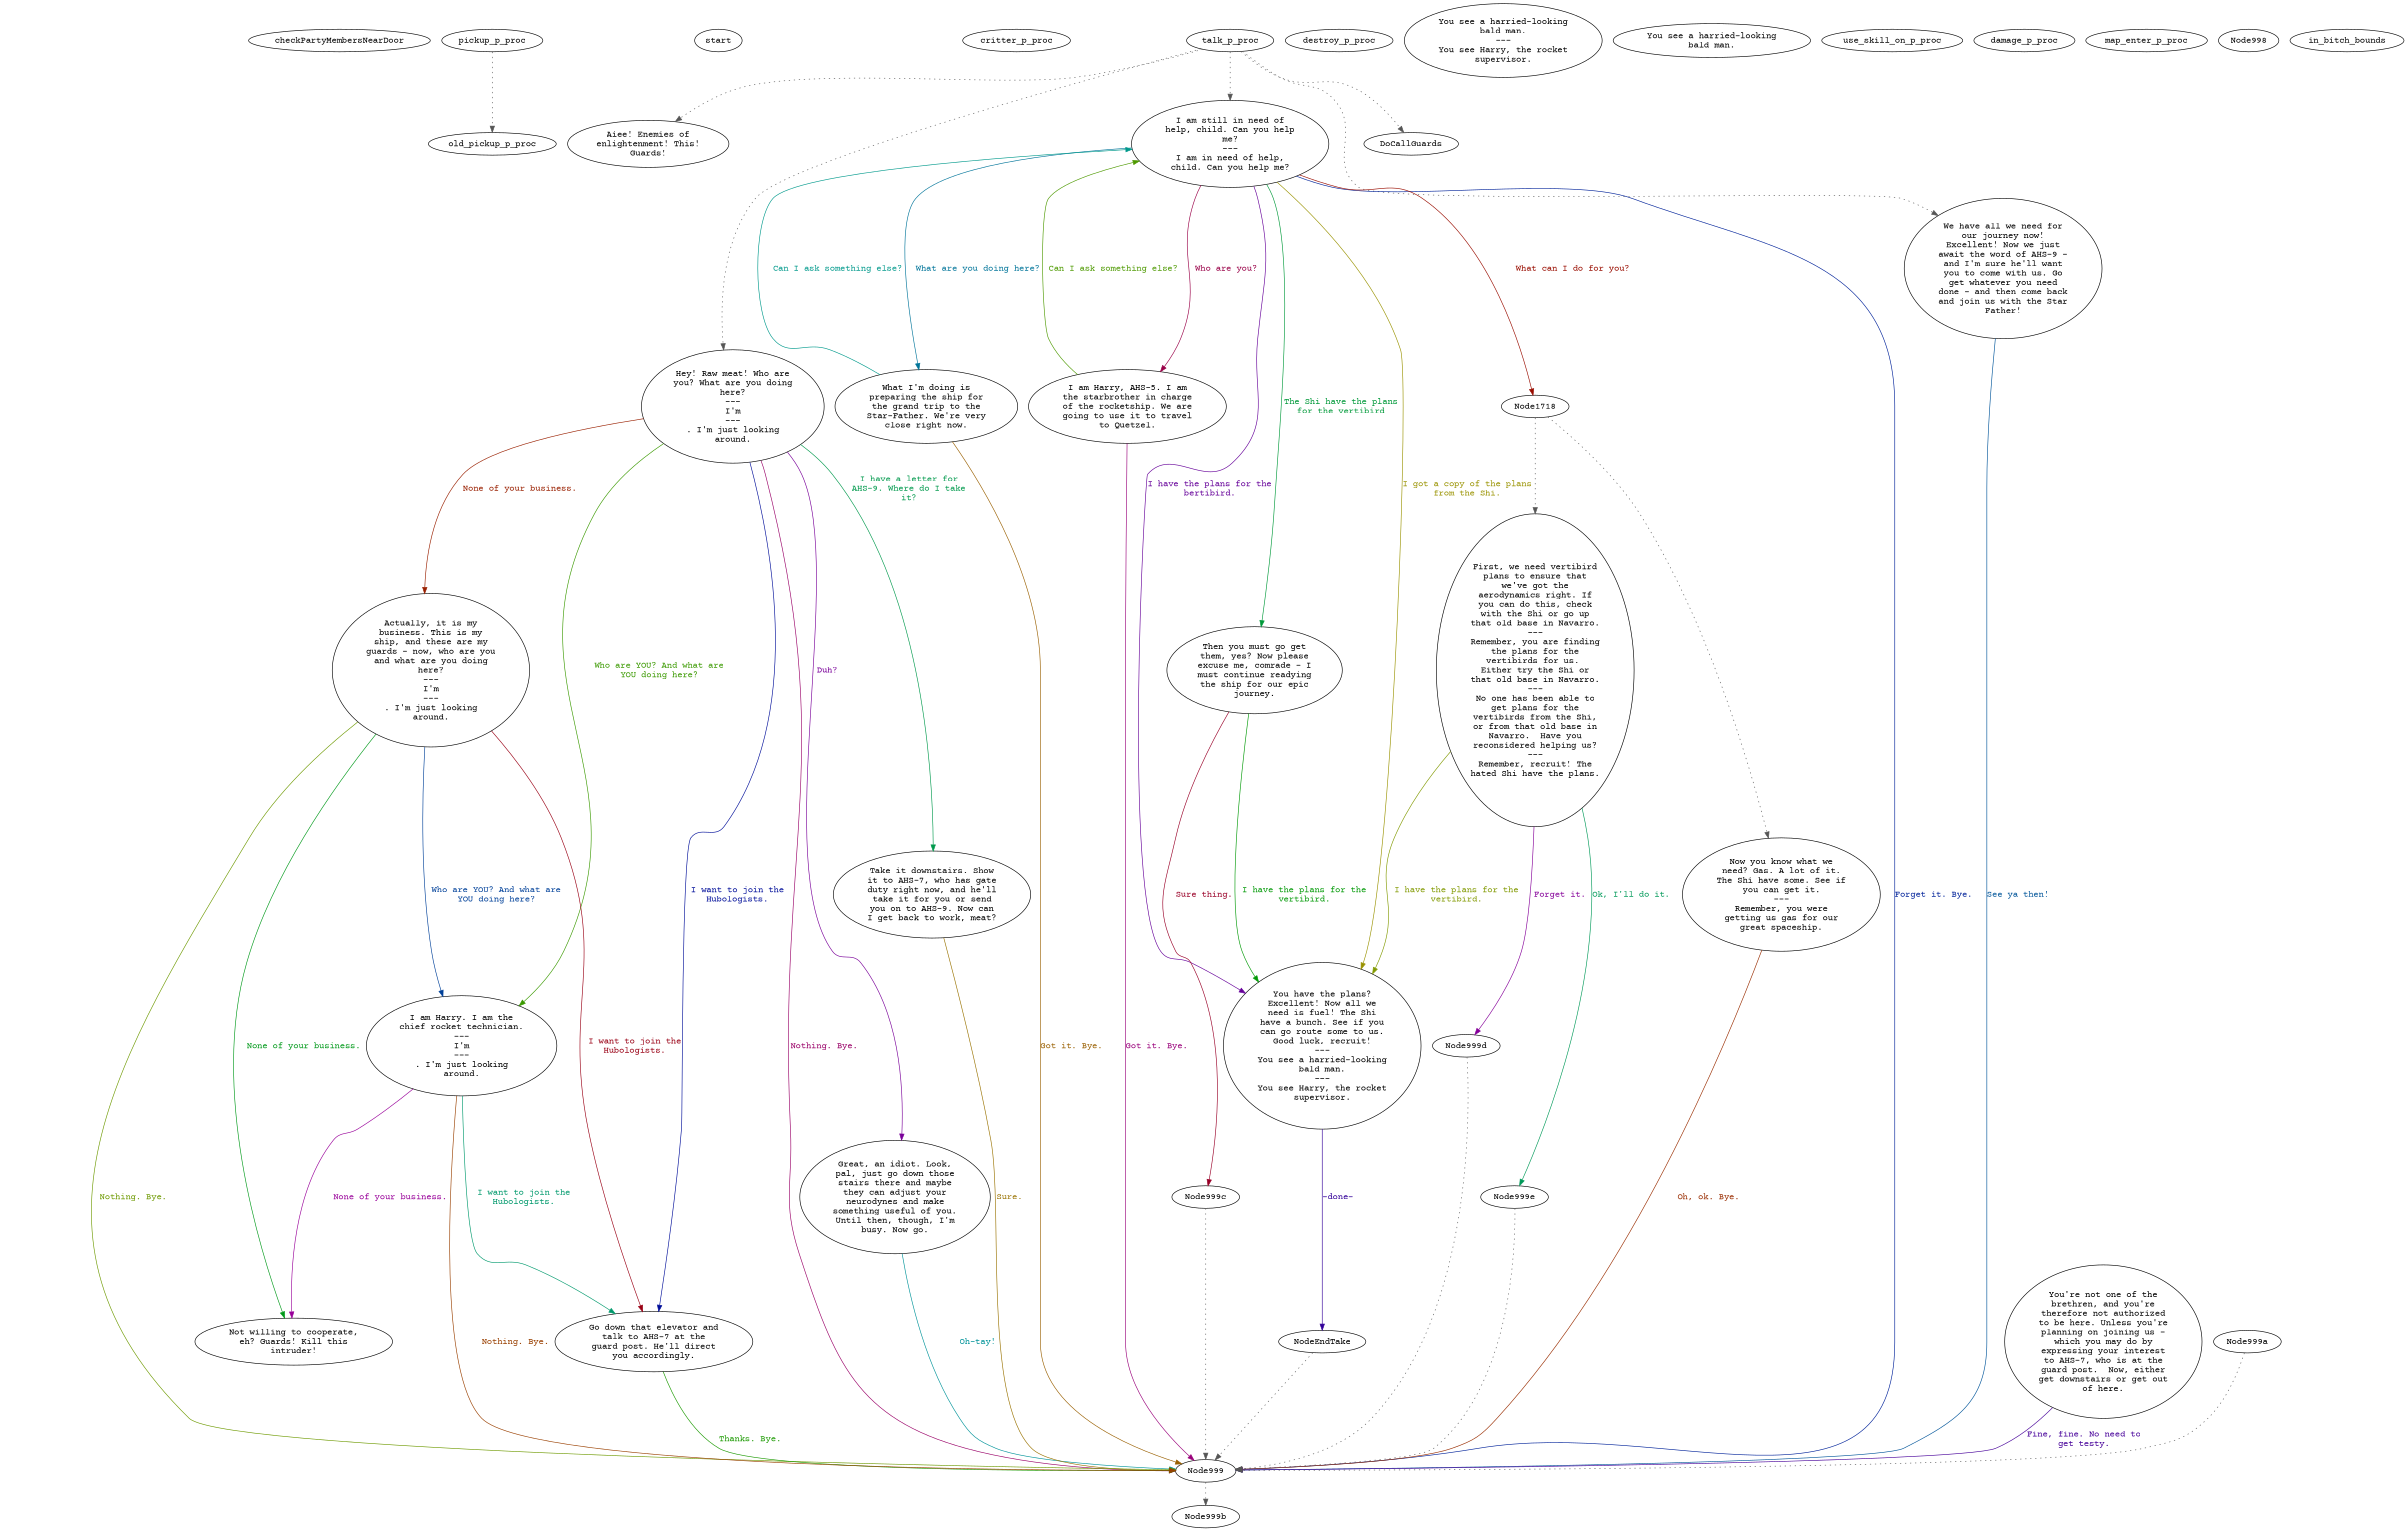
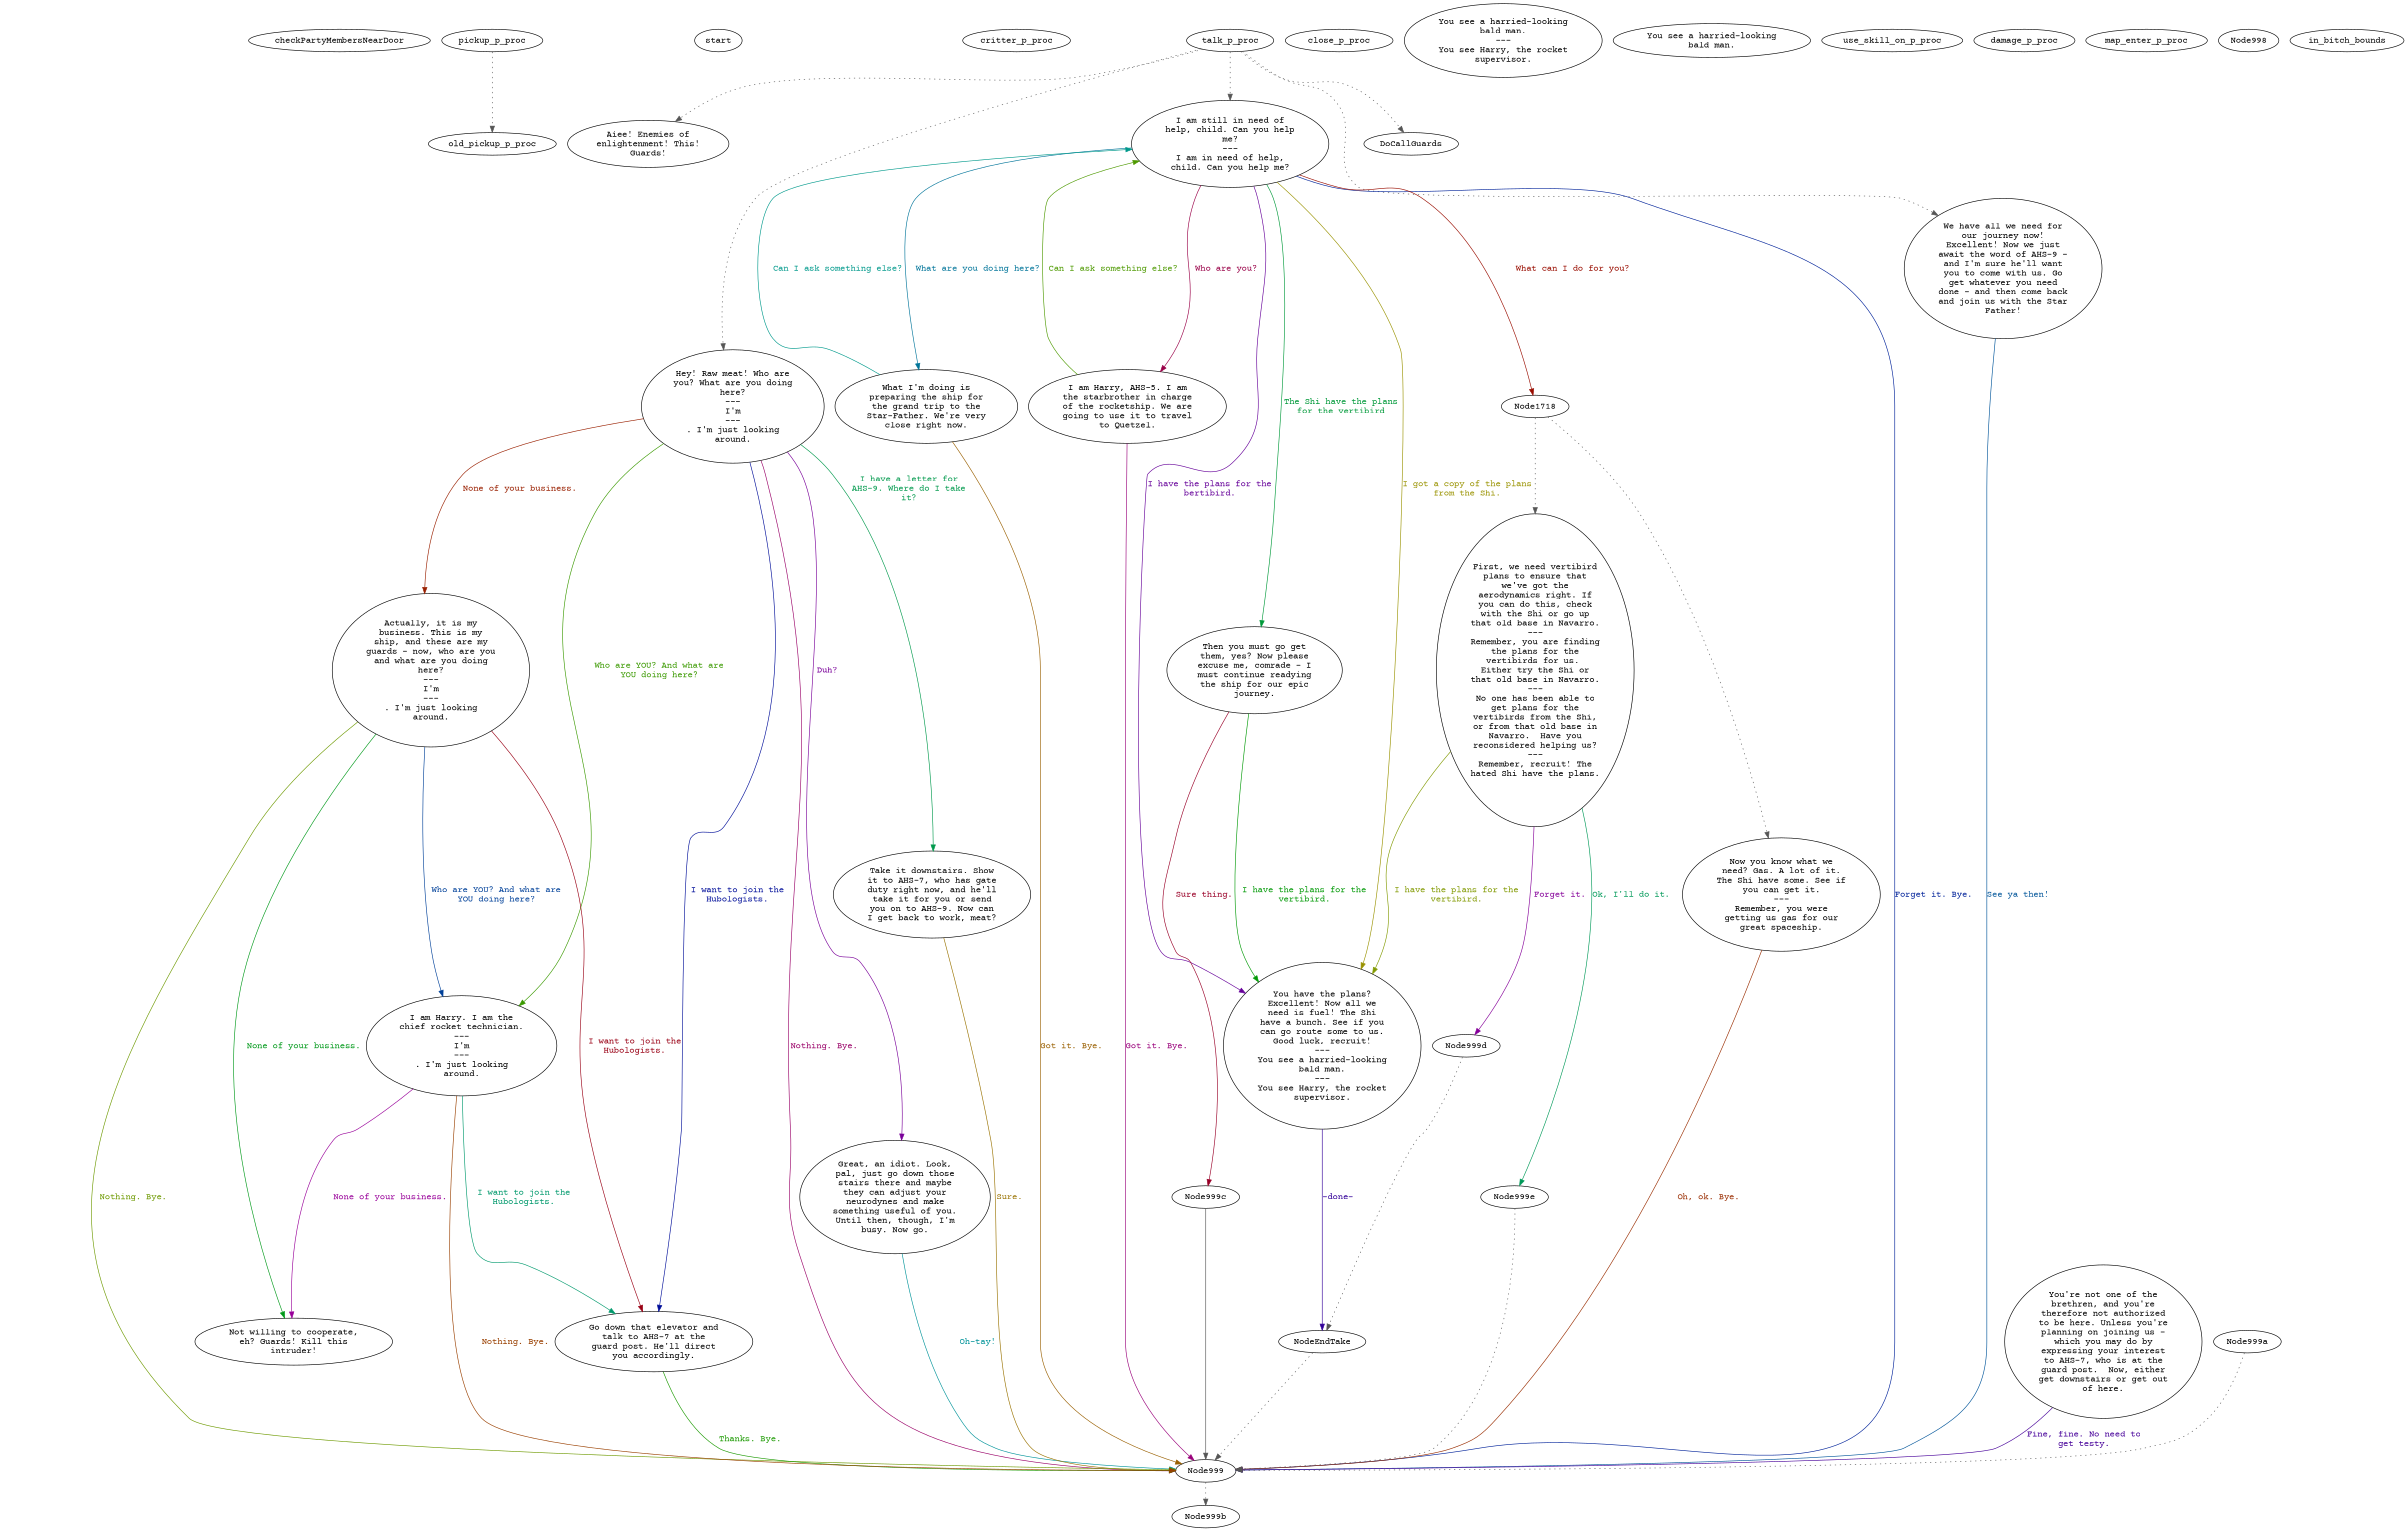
node "destroy_p_proc": label "destroy_p_proc" -> "close_p_proc"
edge "Node999d" -> "Node999": now "Node999d" -> "NodeEndTake"
edge "Node999c" -> "Node999": style dotted -> solid
